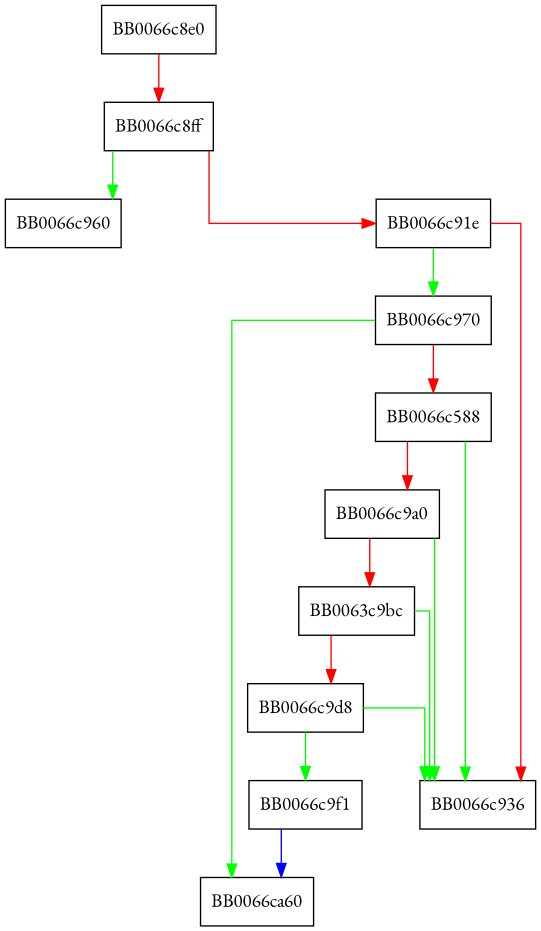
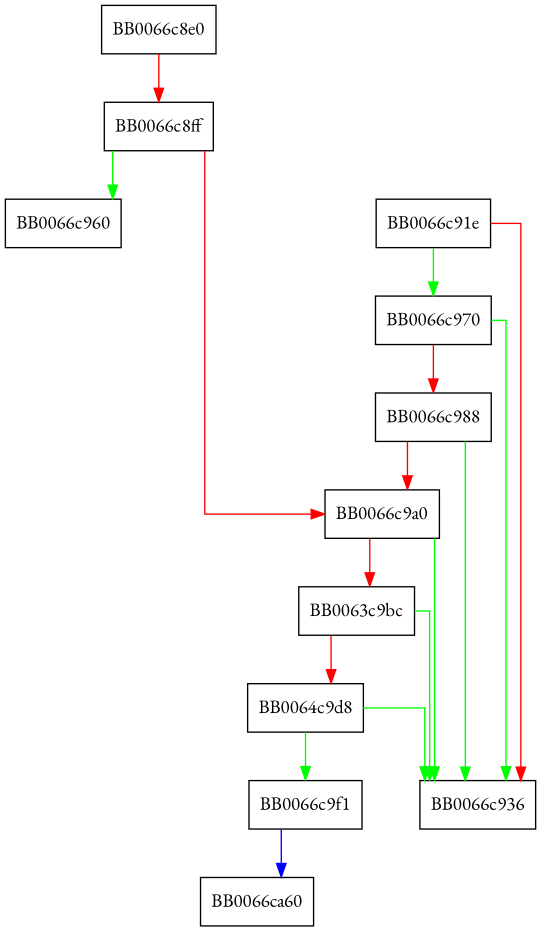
edge "BB0066c8ff" -> "BB0066c91e": now "BB0066c8ff" -> "BB0066c9a0"
node "BB0066c588": label "BB0066c588" -> "BB0066c988"
edge "BB0066c970" -> "BB0066ca60": now "BB0066c970" -> "BB0066c936"
node "BB0066c9d8": label "BB0066c9d8" -> "BB0064c9d8"
